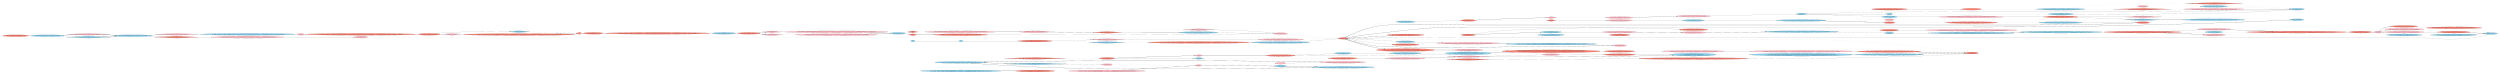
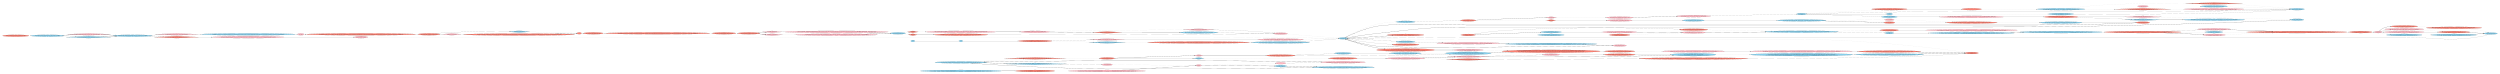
node "You: Who uses Belle-Magrave rifles these days?": fillcolor skyblue -> salmon
node "bulletmainhub": fillcolor salmon -> skyblue
